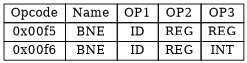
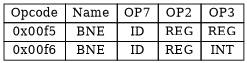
node "Opcode": text "OP1" -> "OP7"
